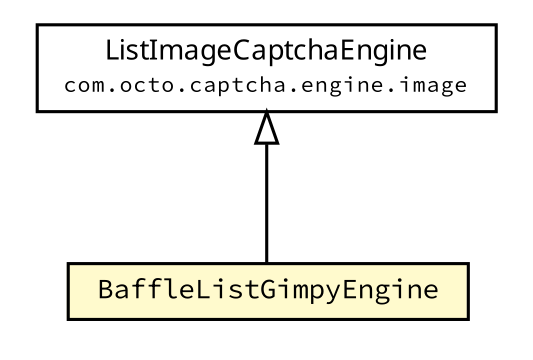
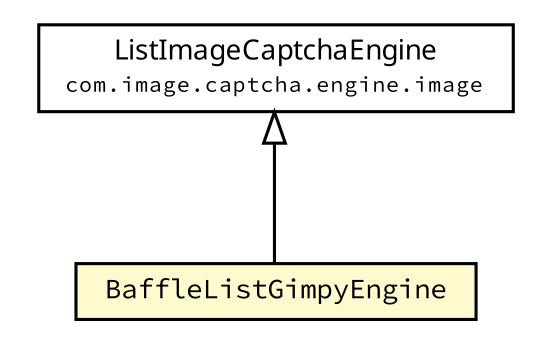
node "ListImageCaptchaEngine": text "com.octo.captcha.engine.image" -> "com.image.captcha.engine.image"
